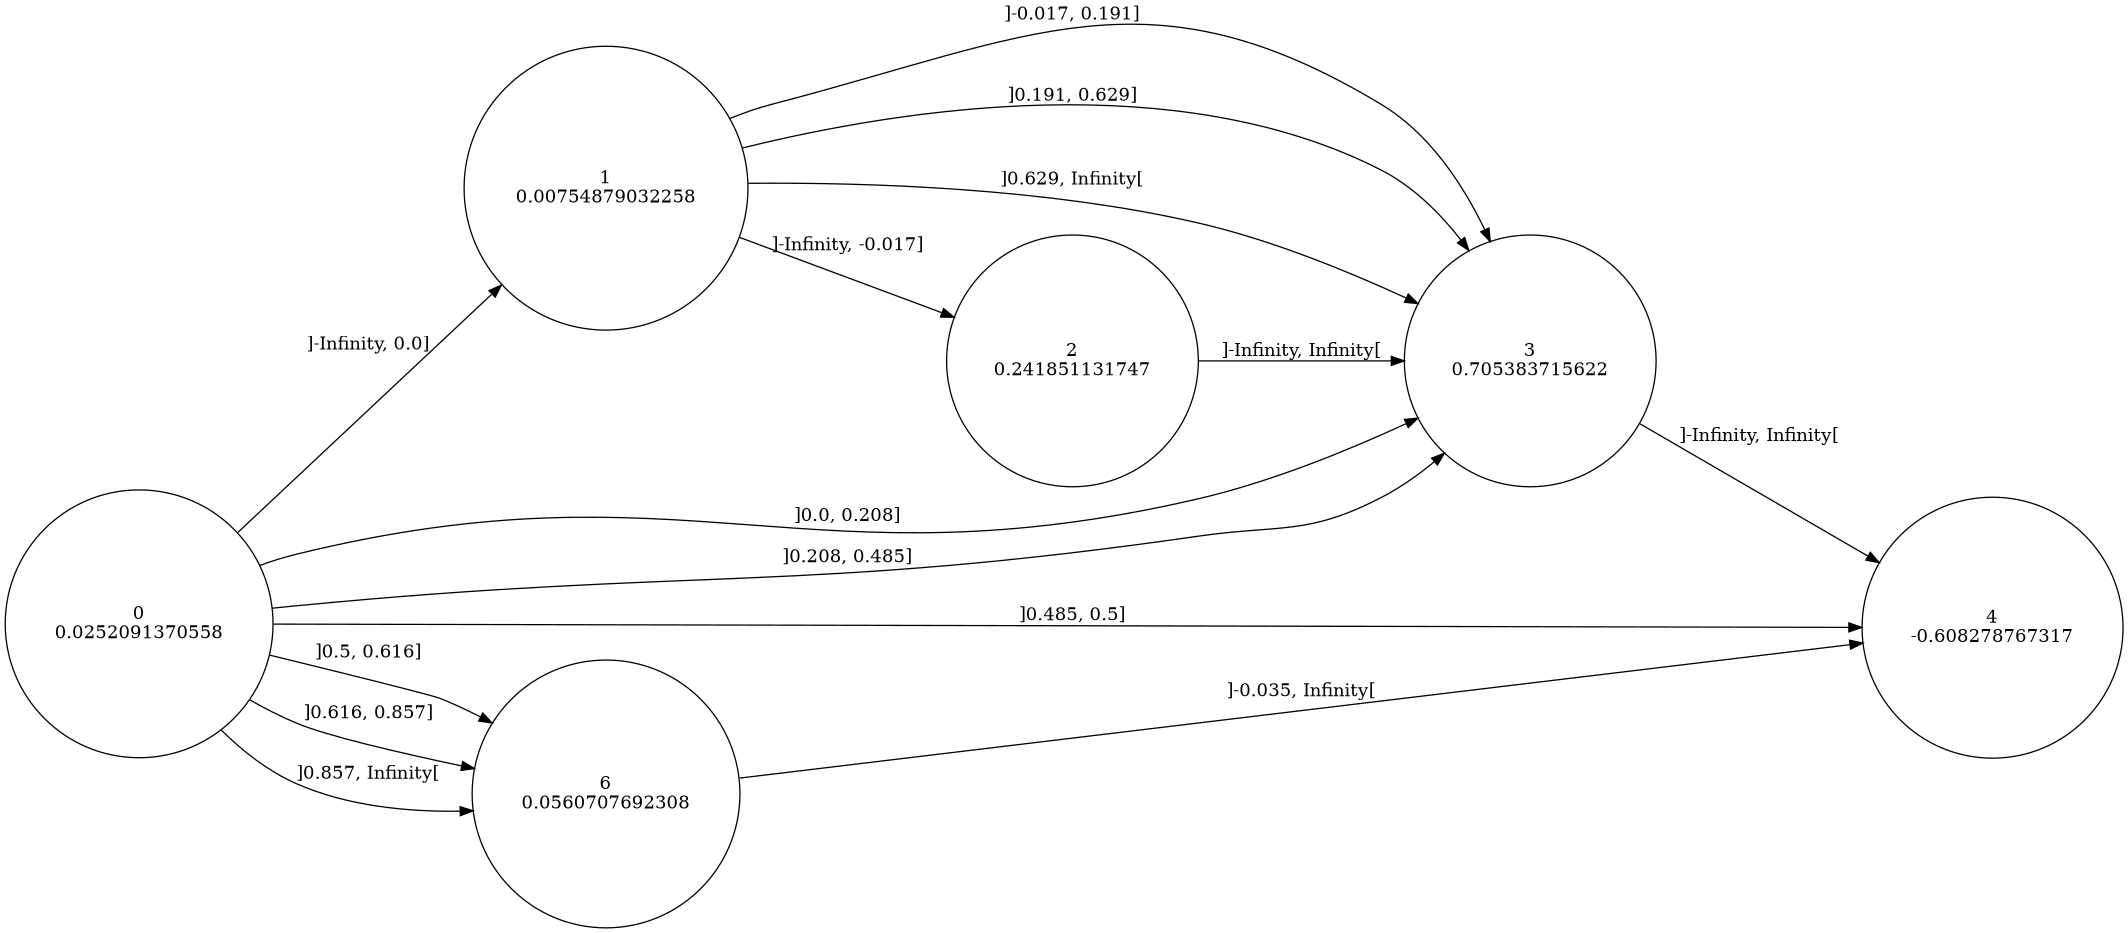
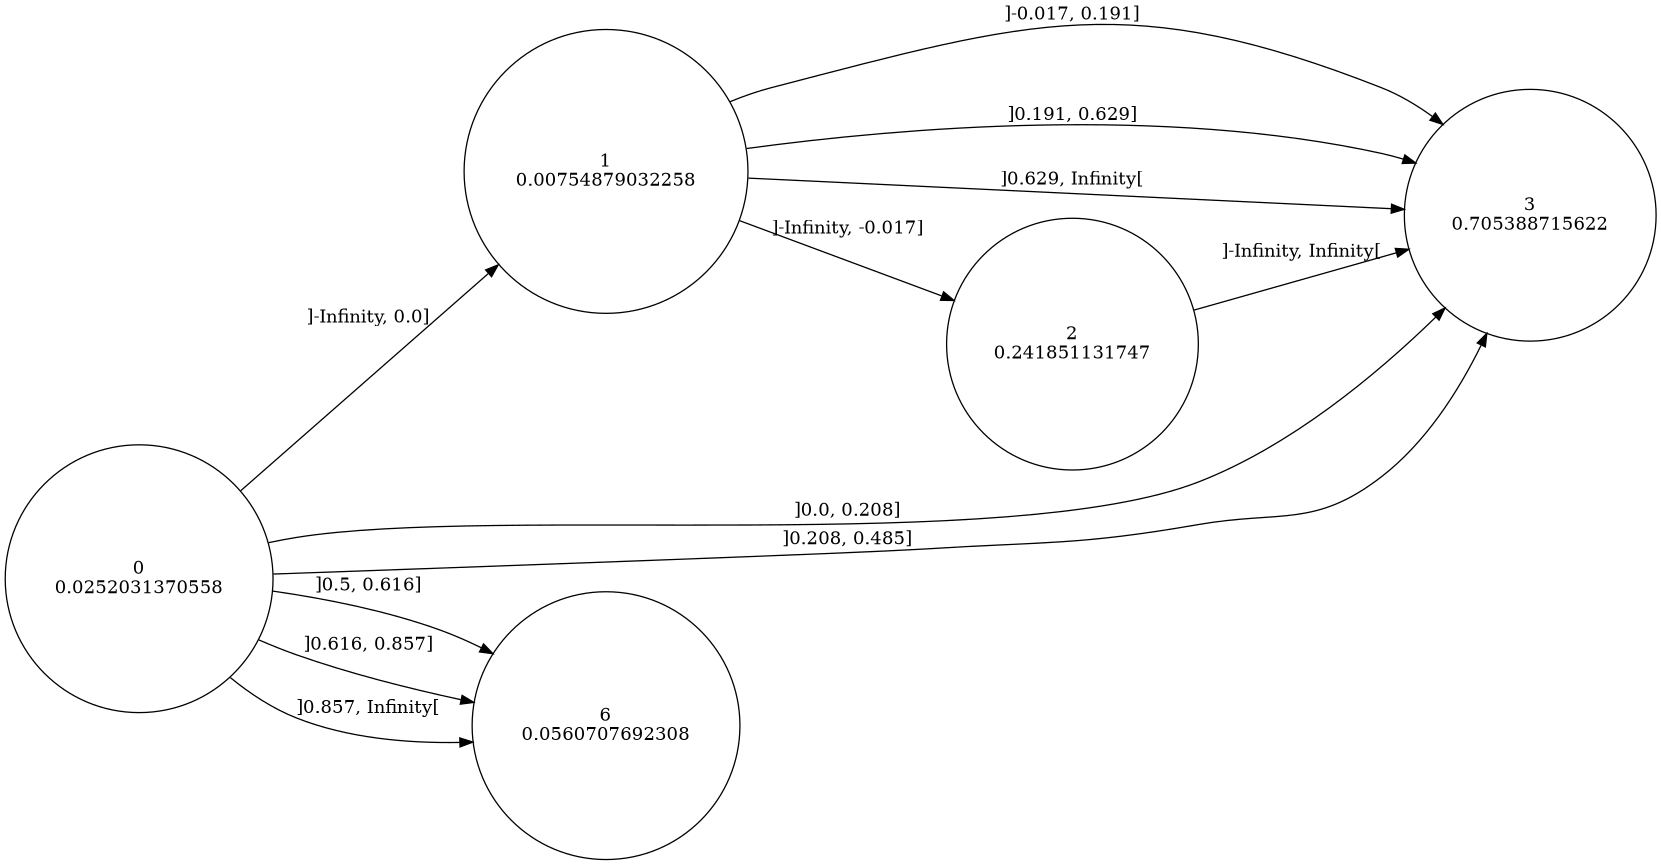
node "3 0.705383715622": label "3 0.705383715622" -> "3 0.705388715622"
node "0 0.0252091370558": label "0 0.0252091370558" -> "0 0.0252031370558"
node "4 -0.608278767317": removed
